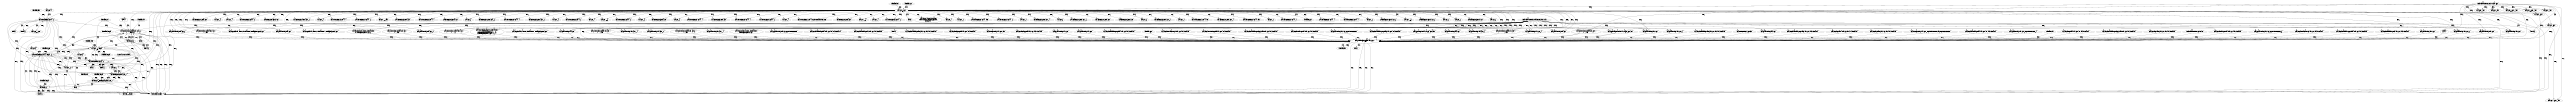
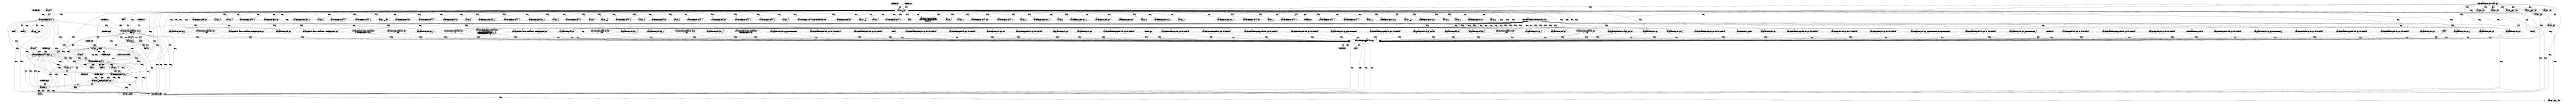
node "(Call,ND_TCHECK2(tptr[0], len))": removed
edge "(MethodParameterIn,const u_char *pptr)" -> "(Call,tptr < pptr + len)": now "(Call,tlen -= length)" -> "(Call,tptr < pptr + len)"
